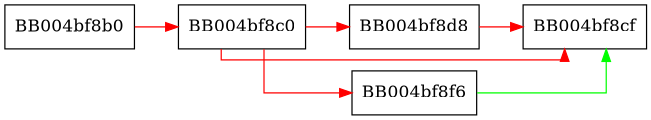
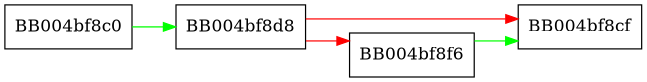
node "BB004bf8b0": removed
edge "BB004bf8c0" -> "BB004bf8d8": color red -> green
edge "BB004bf8c0" -> "BB004bf8cf": removed
edge "BB004bf8c0" -> "BB004bf8f6": now "BB004bf8d8" -> "BB004bf8f6"
